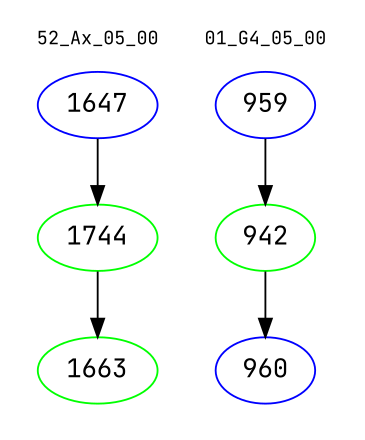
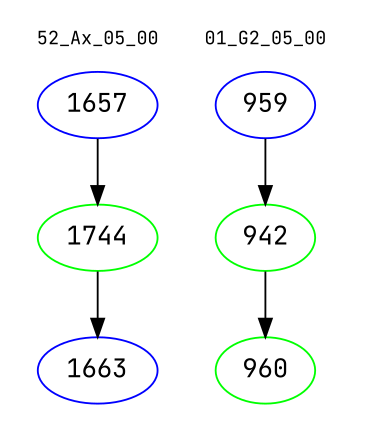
cluster "01_G4_05_00": label "01_G4_05_00" -> "01_G2_05_00"
node "1647": label "1647" -> "1657"
node "1663": color green -> blue
node "960": color blue -> green
